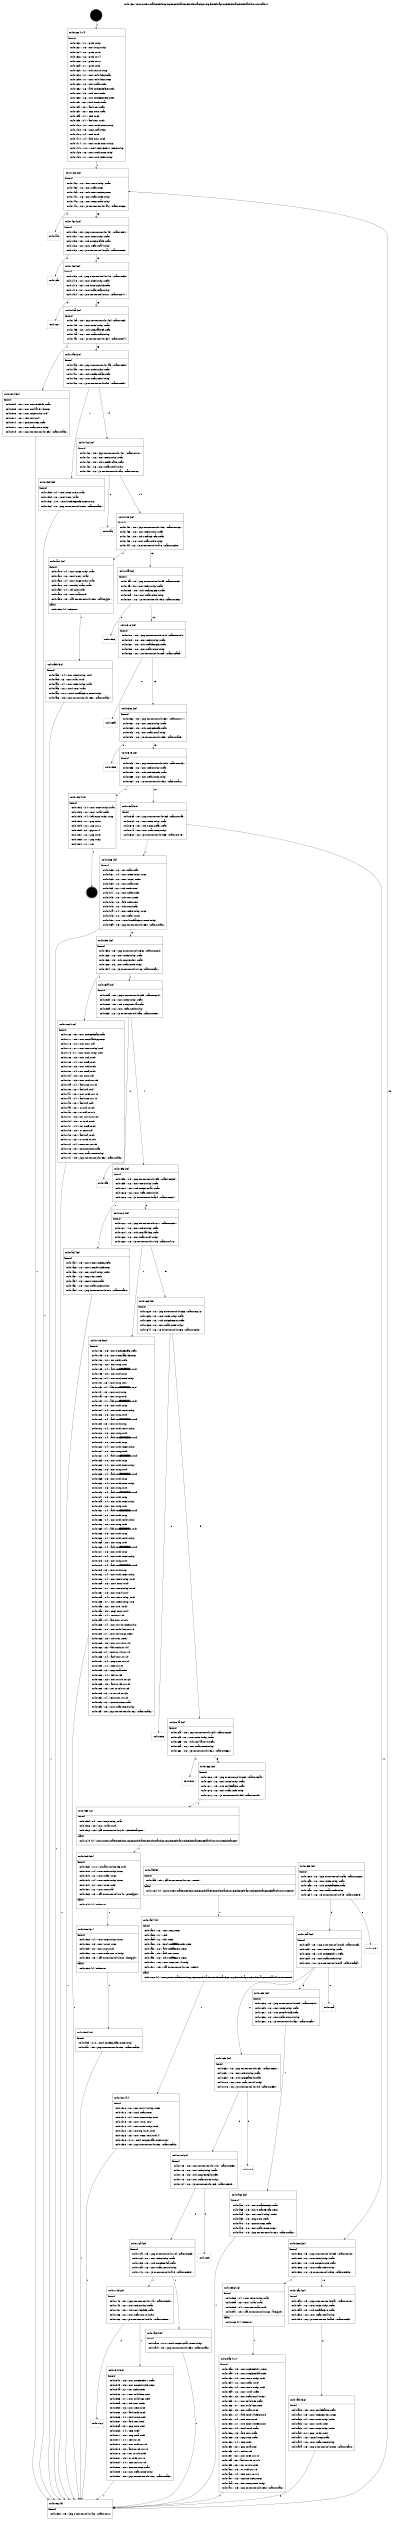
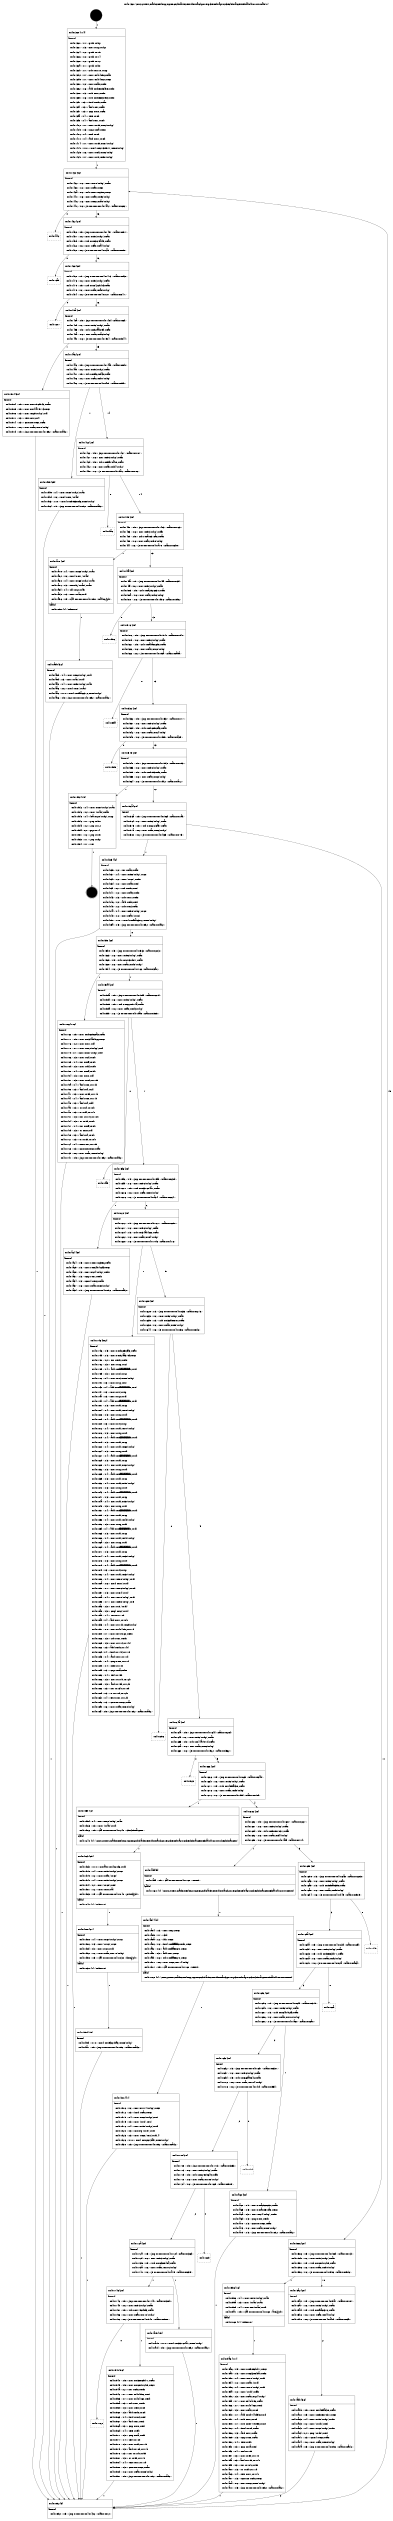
node "0x401682 [28]": added
edge "0x4016ba [28]" -> "0x4016f2 [28]": now "0x4016d6 [28]" -> "0x4016f2 [28]"
